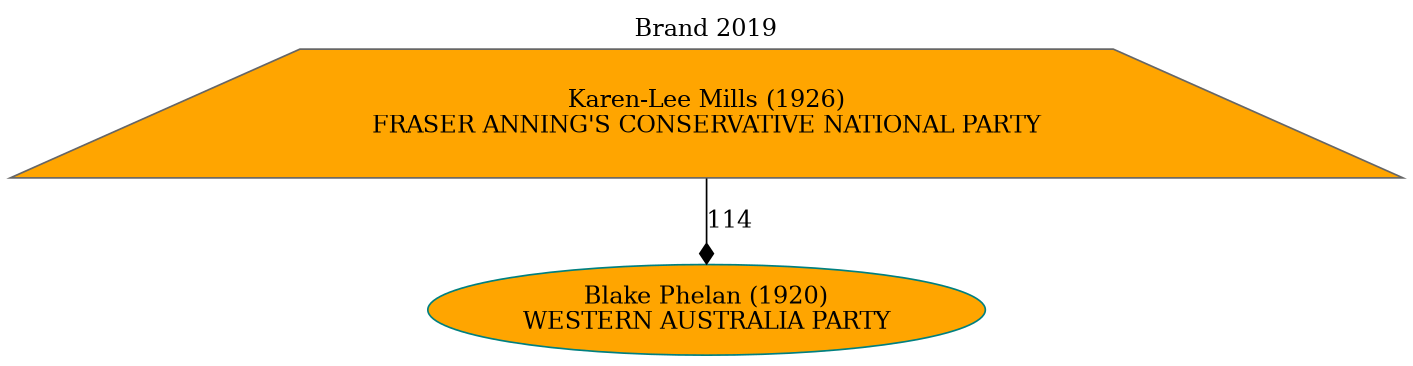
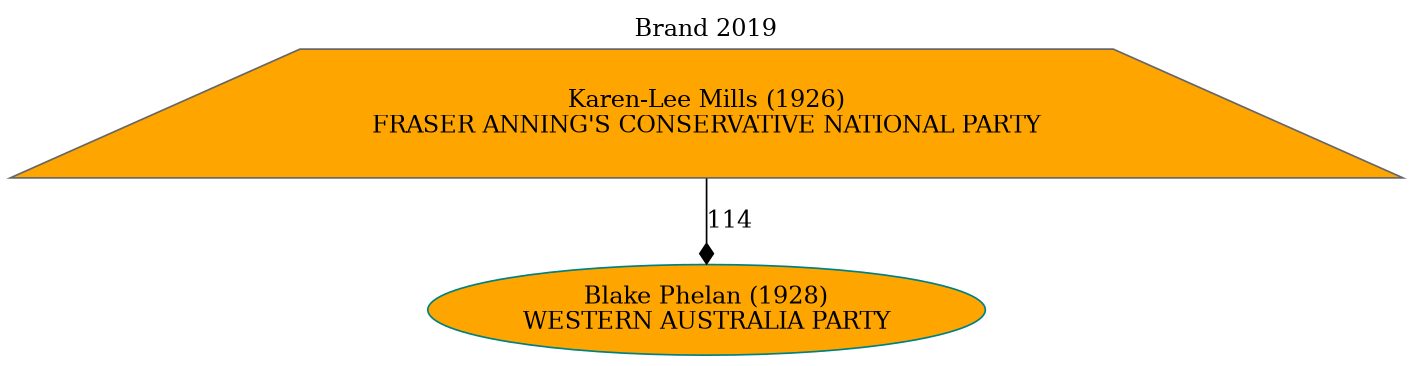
node "Blake Phelan (1920) WESTERN AUSTRALIA PARTY": label "Blake Phelan (1920) WESTERN AUSTRALIA PARTY" -> "Blake Phelan (1928) WESTERN AUSTRALIA PARTY"
